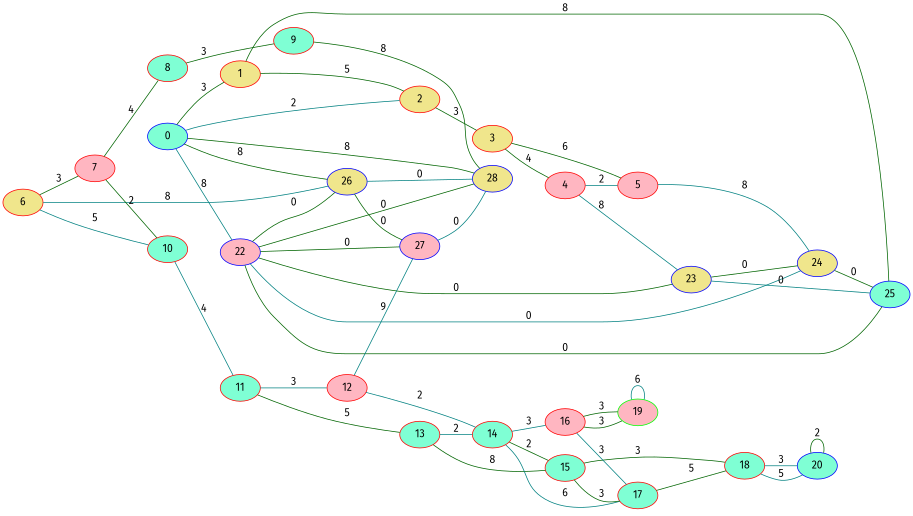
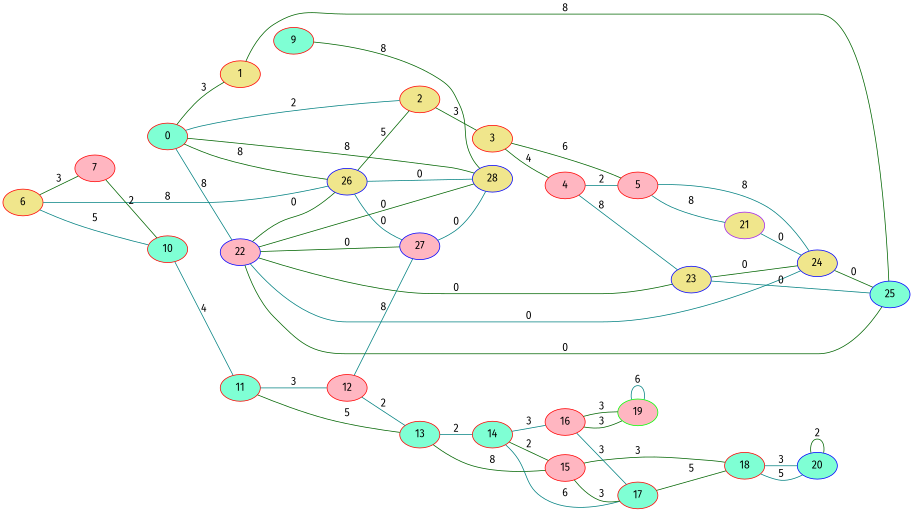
node "8": removed
edge "1" -- "2": now "26" -- "2"
node "0": color blue -> red
edge "26" -- "27": color darkgreen -> teal
node "21": added
edge "27" -- "12": label "9" -> "8"
edge "12" -- "14": now "12" -- "13"
node "15": fillcolor aquamarine -> lightpink
